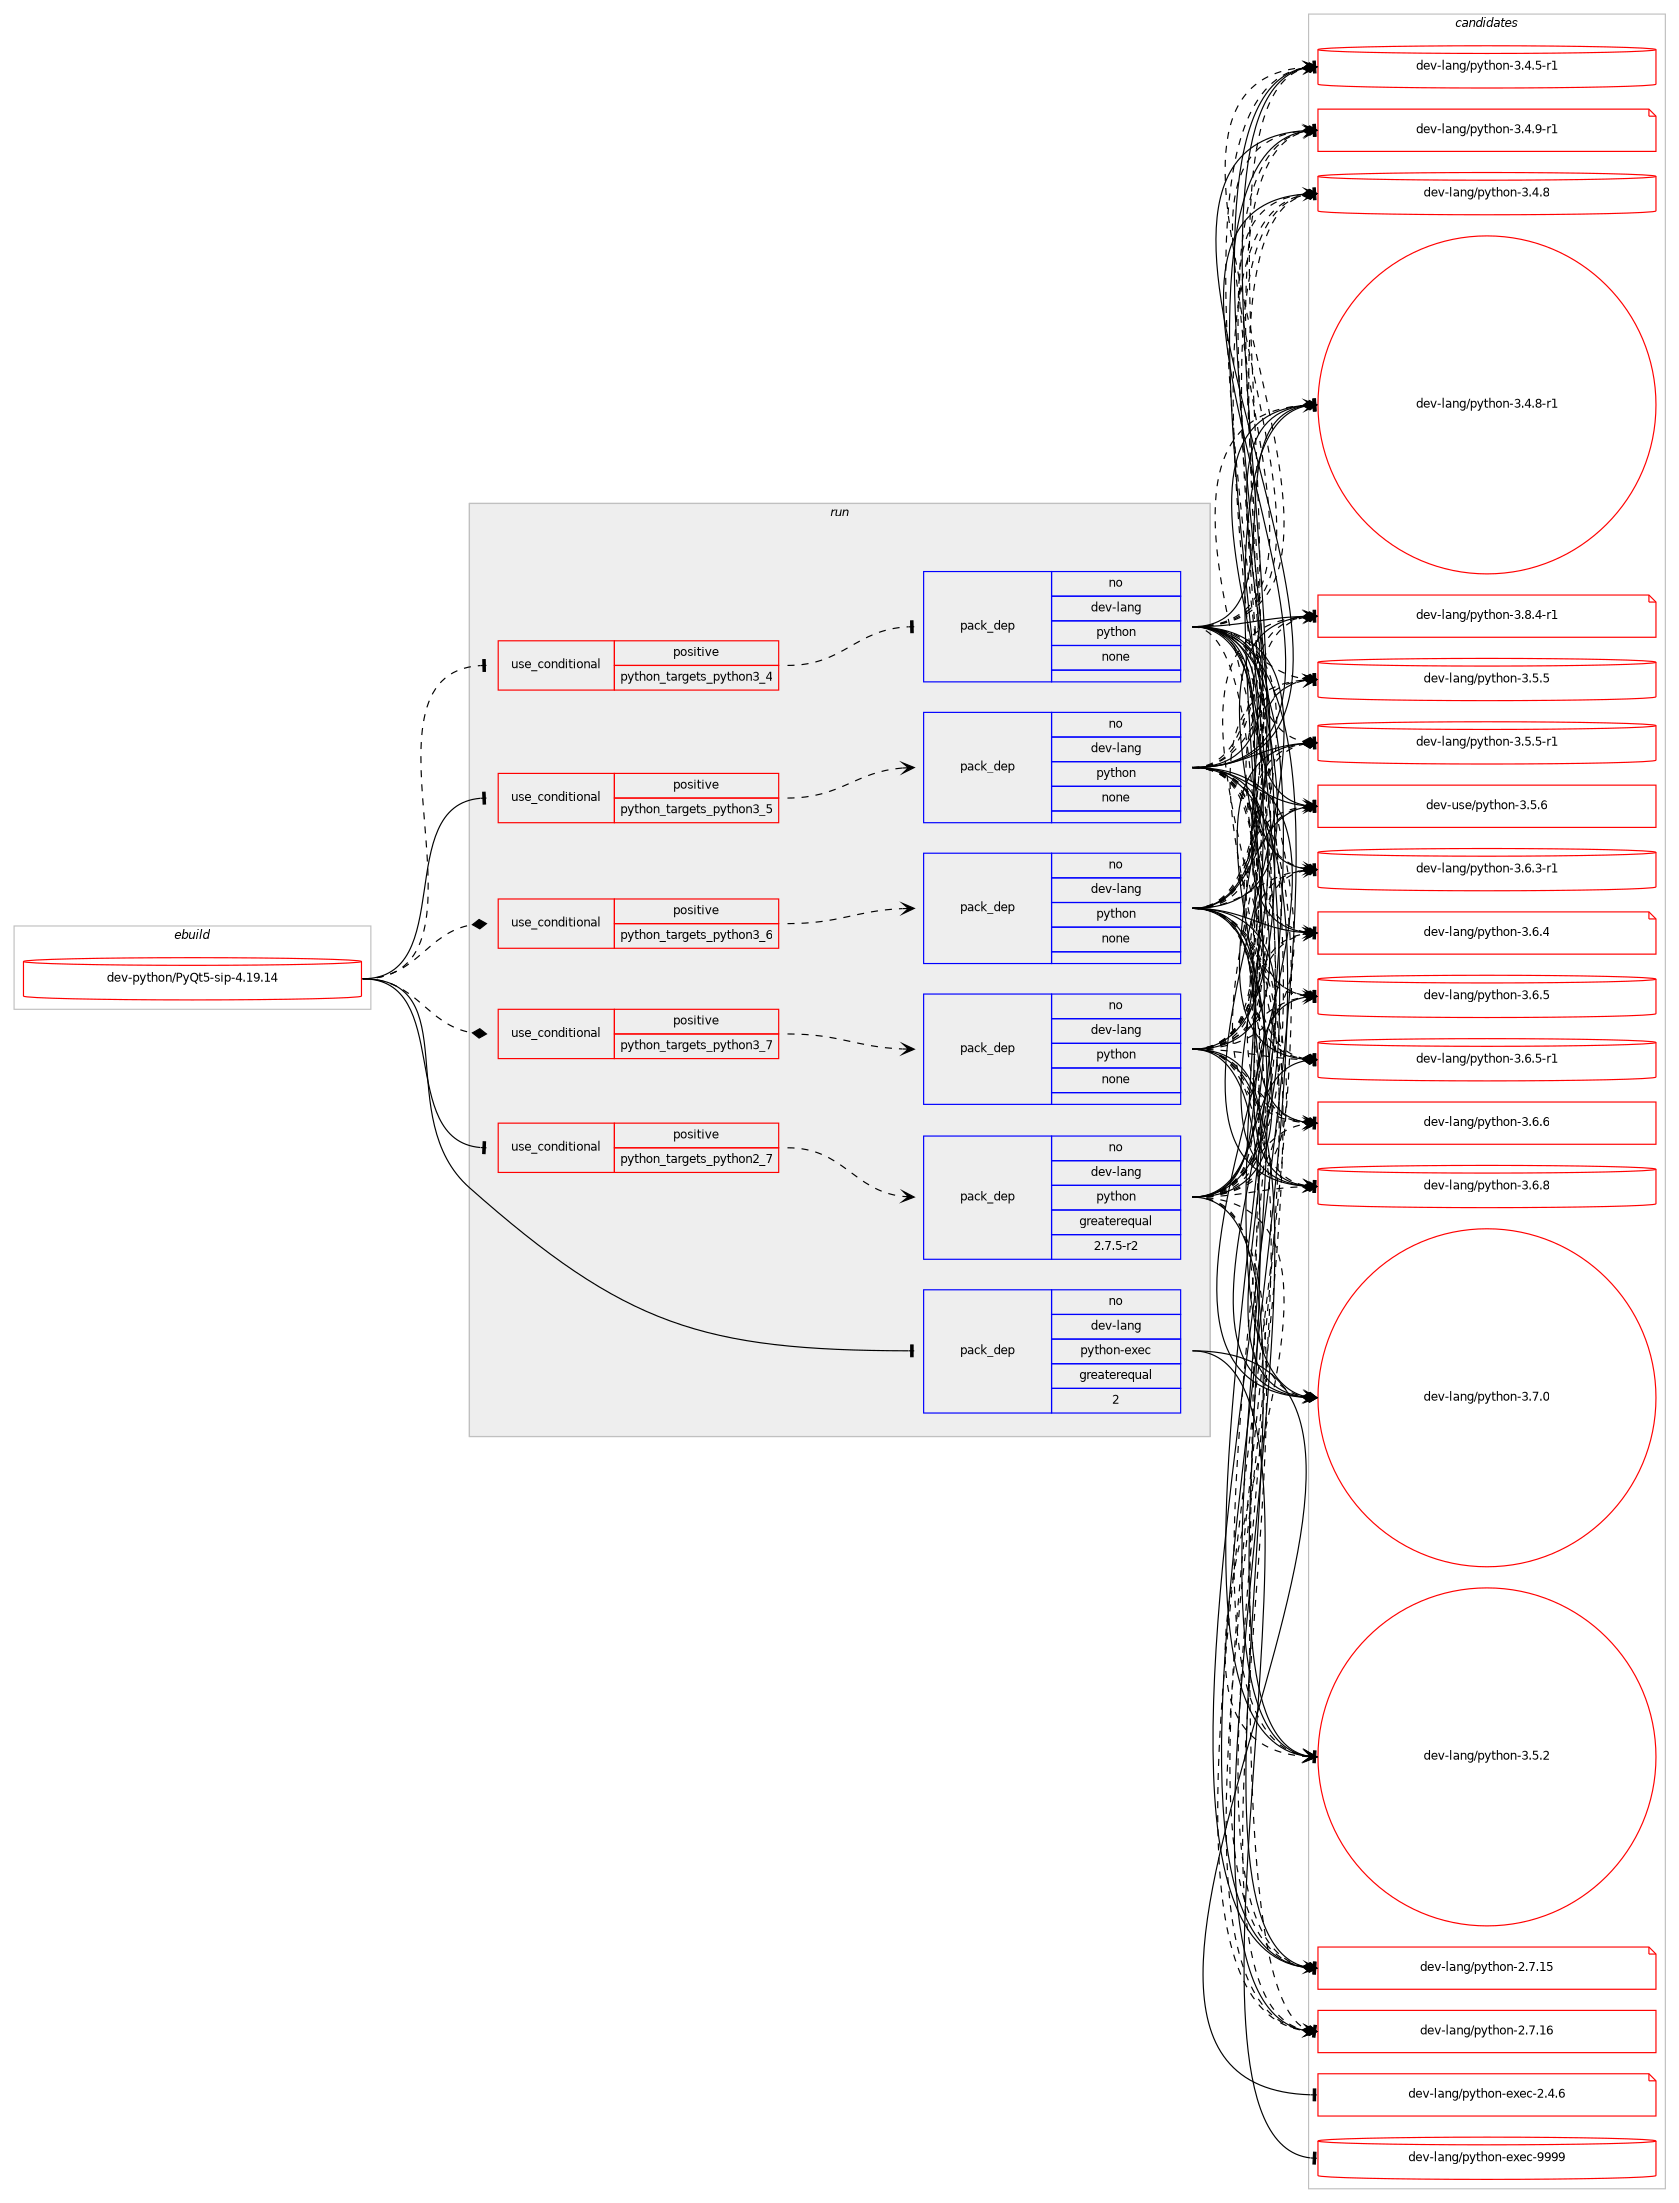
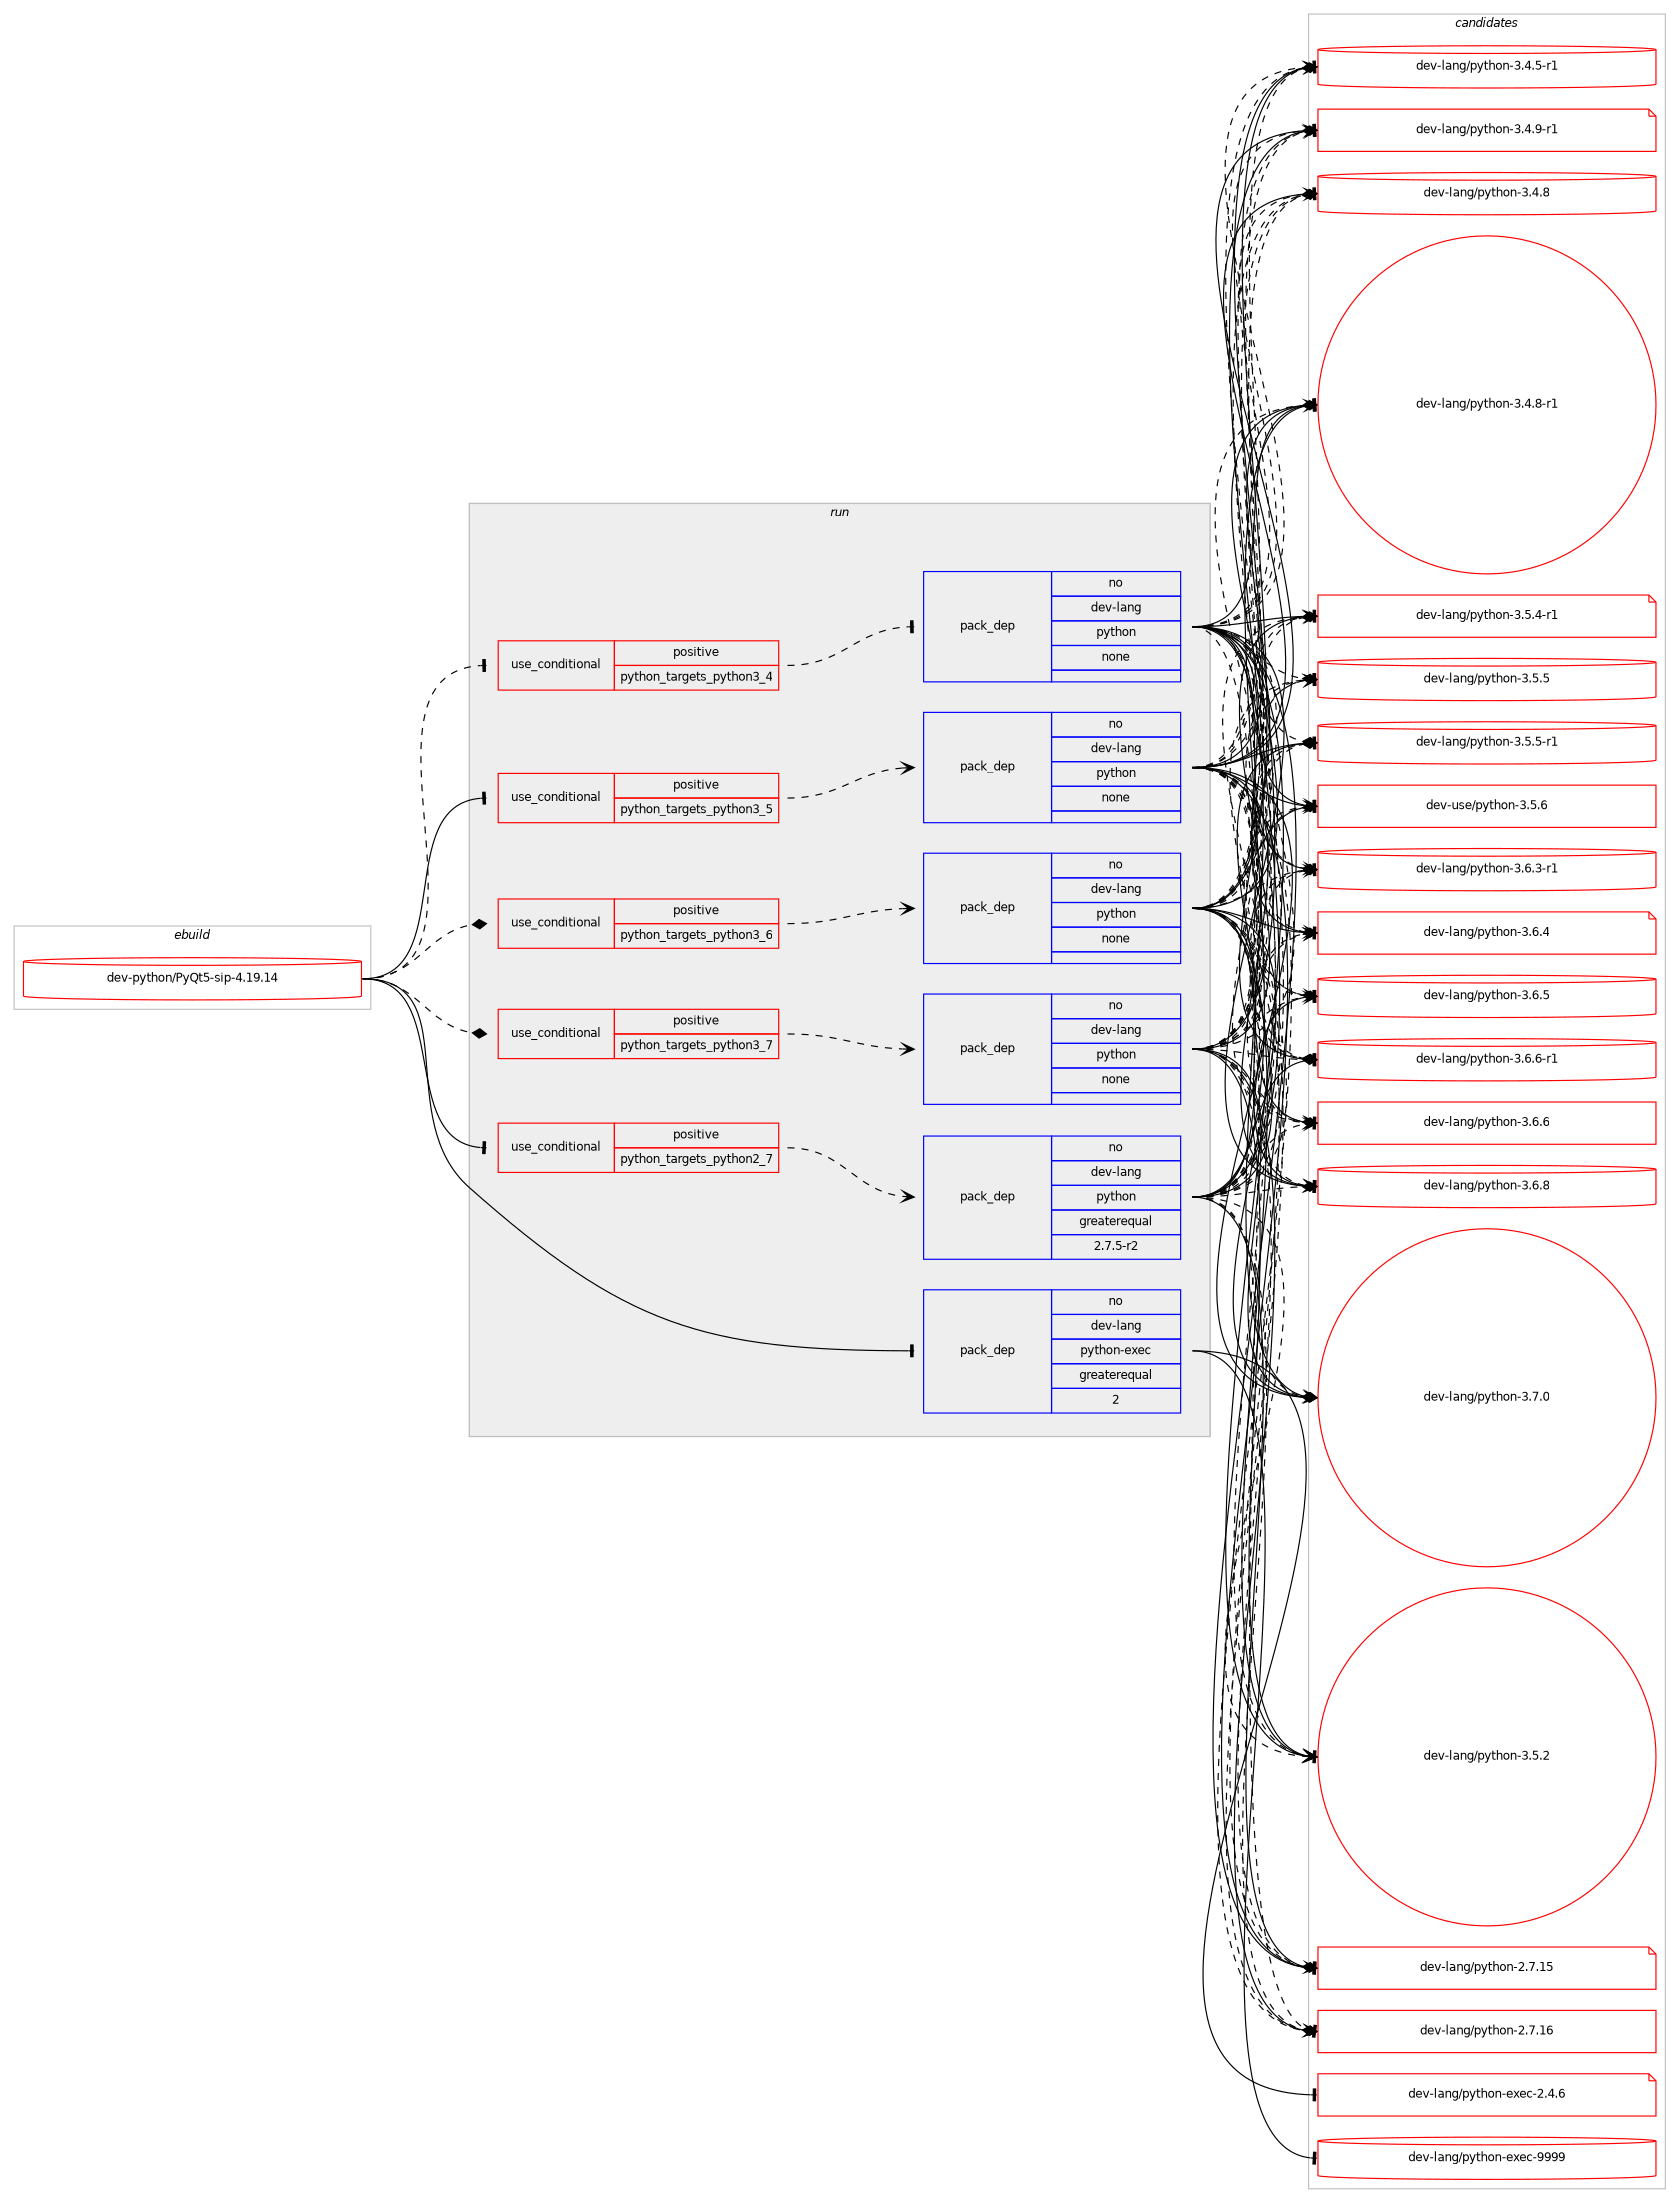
node "dev-lang/python-3.8.4-r1": label "dev-lang/python-3.8.4-r1" -> "dev-lang/python-3.5.4-r1"
node "dev-lang/python-3.6.5-r1": label "dev-lang/python-3.6.5-r1" -> "dev-lang/python-3.6.6-r1"
